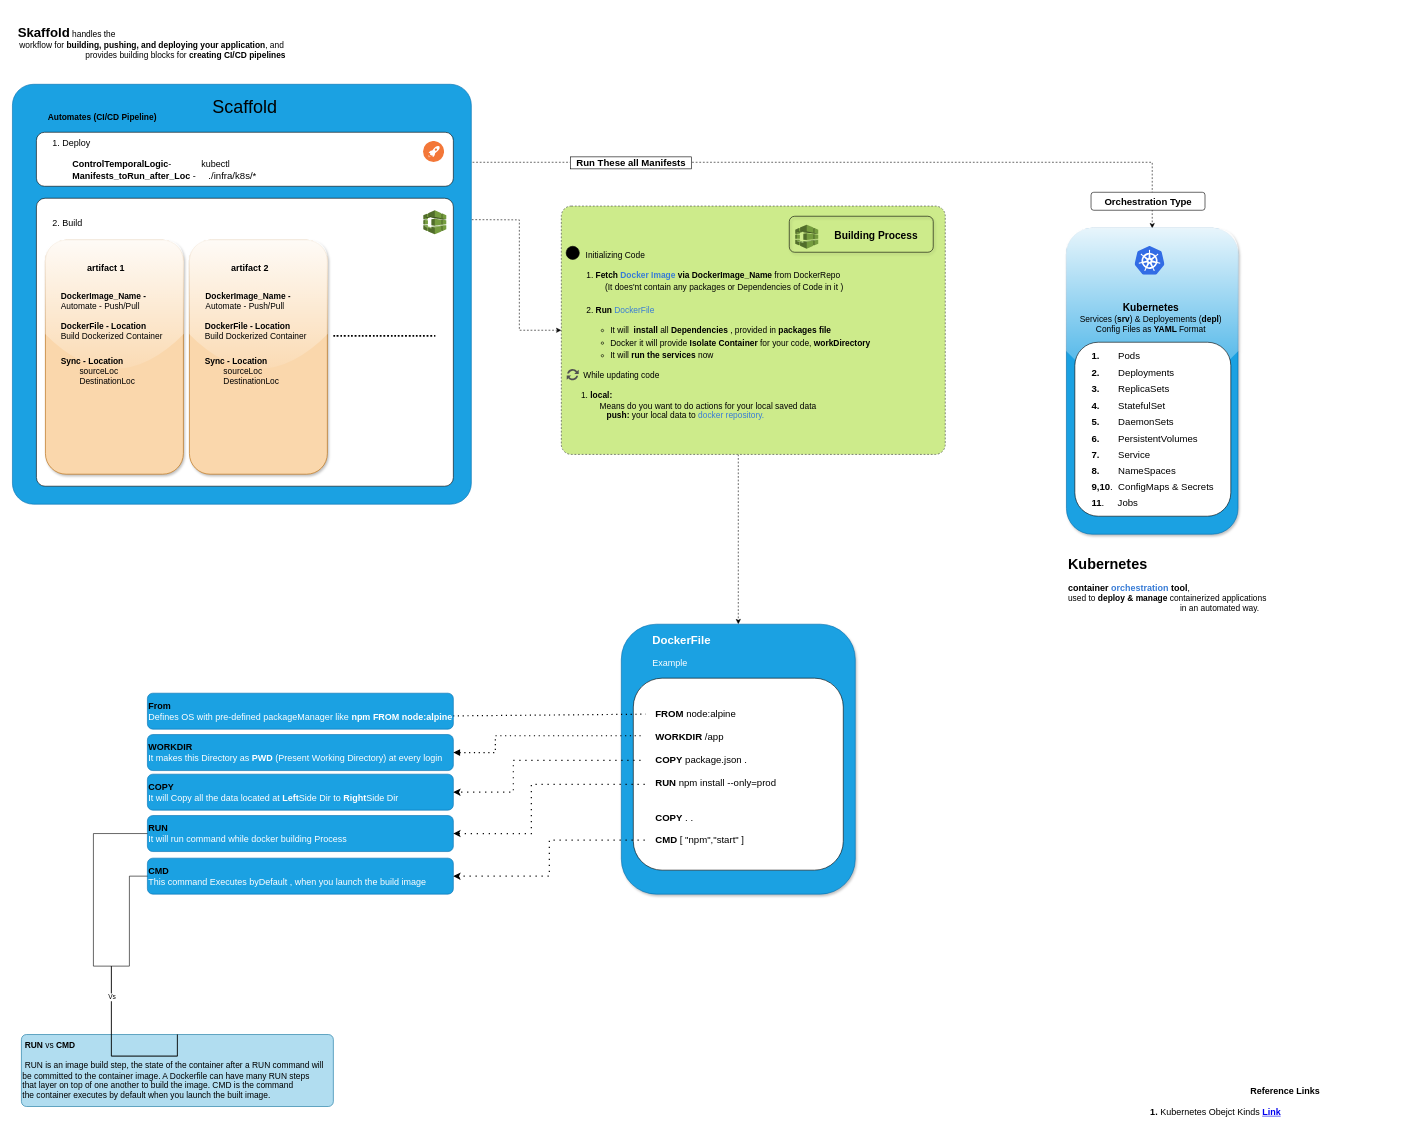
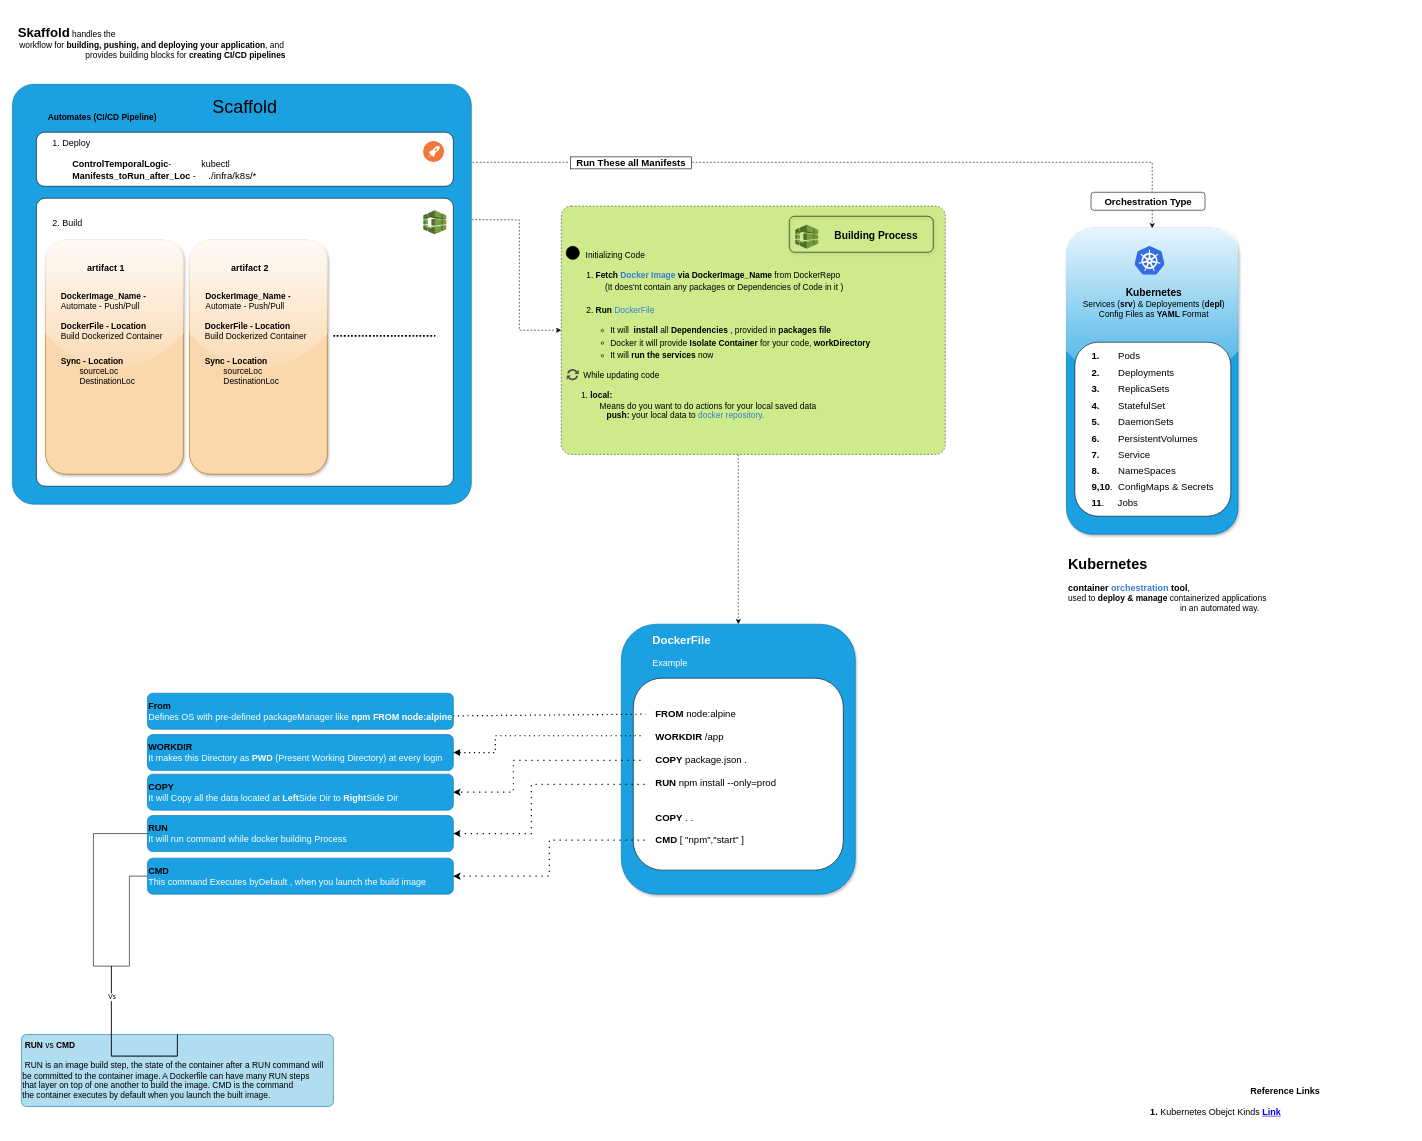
node "Kubernetes Services (srv) & Deployements (depl) Config Files as YAML Format": moved (1151, 318) -> (1154, 303)
